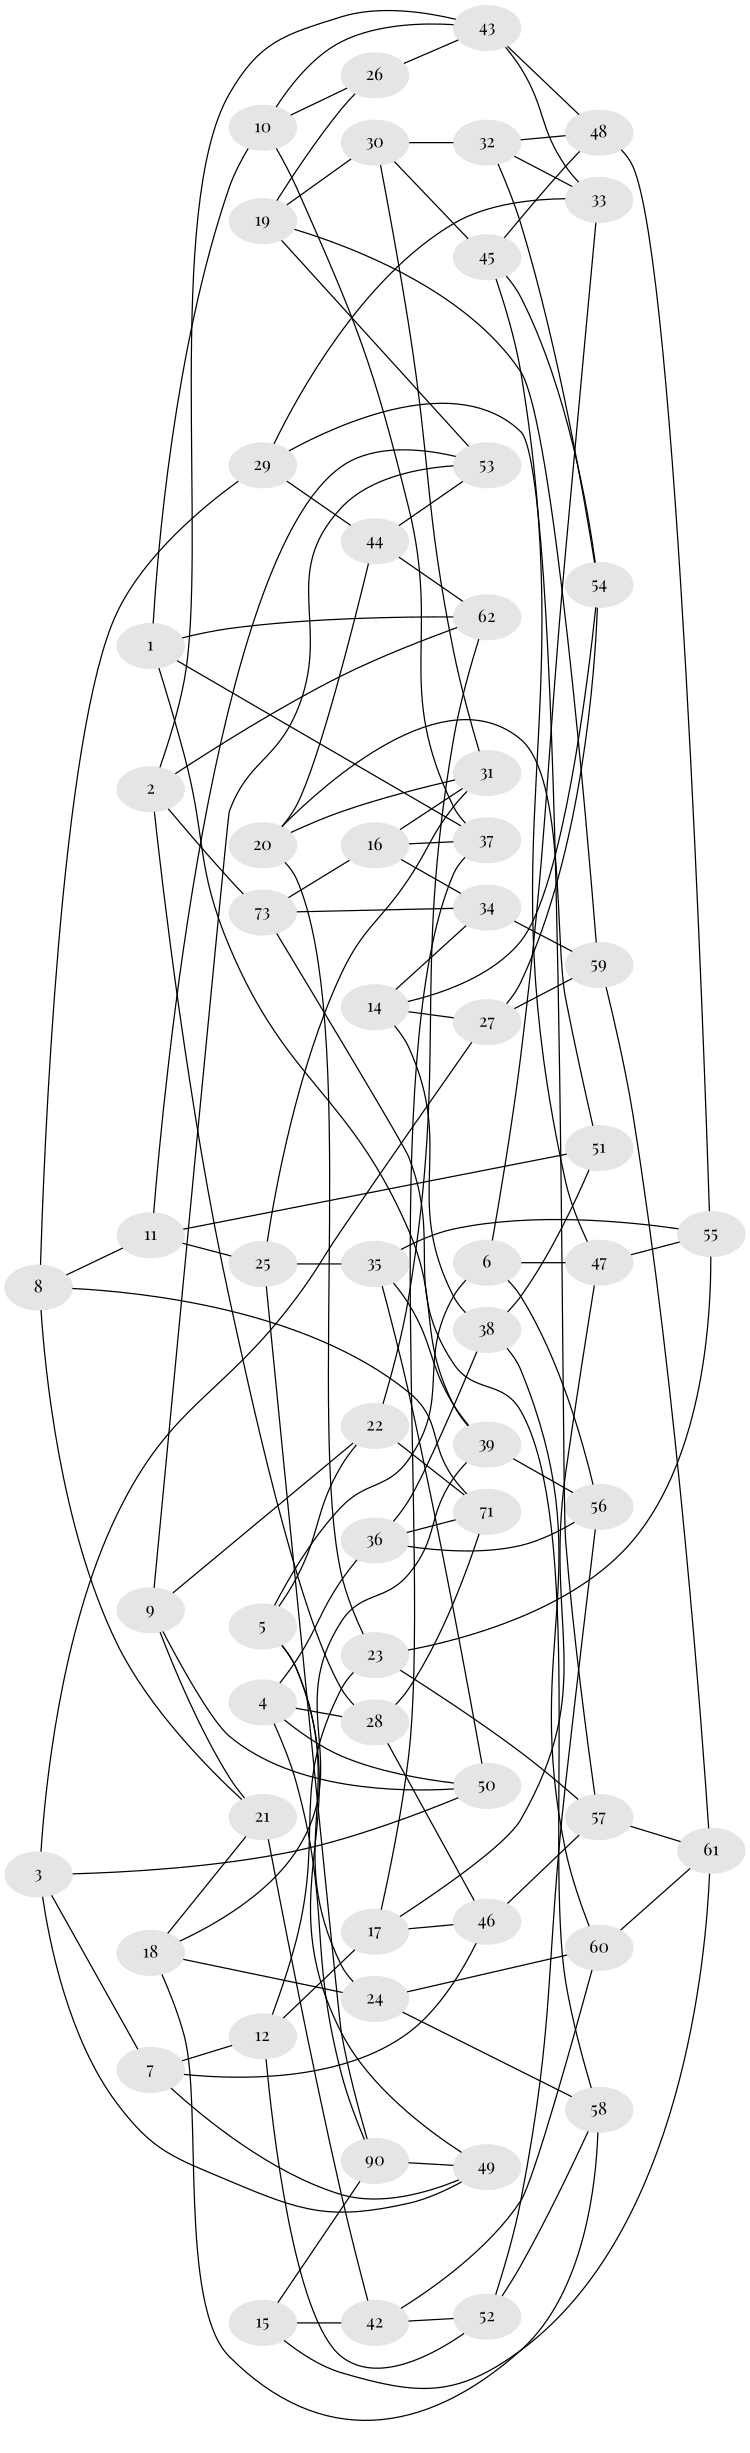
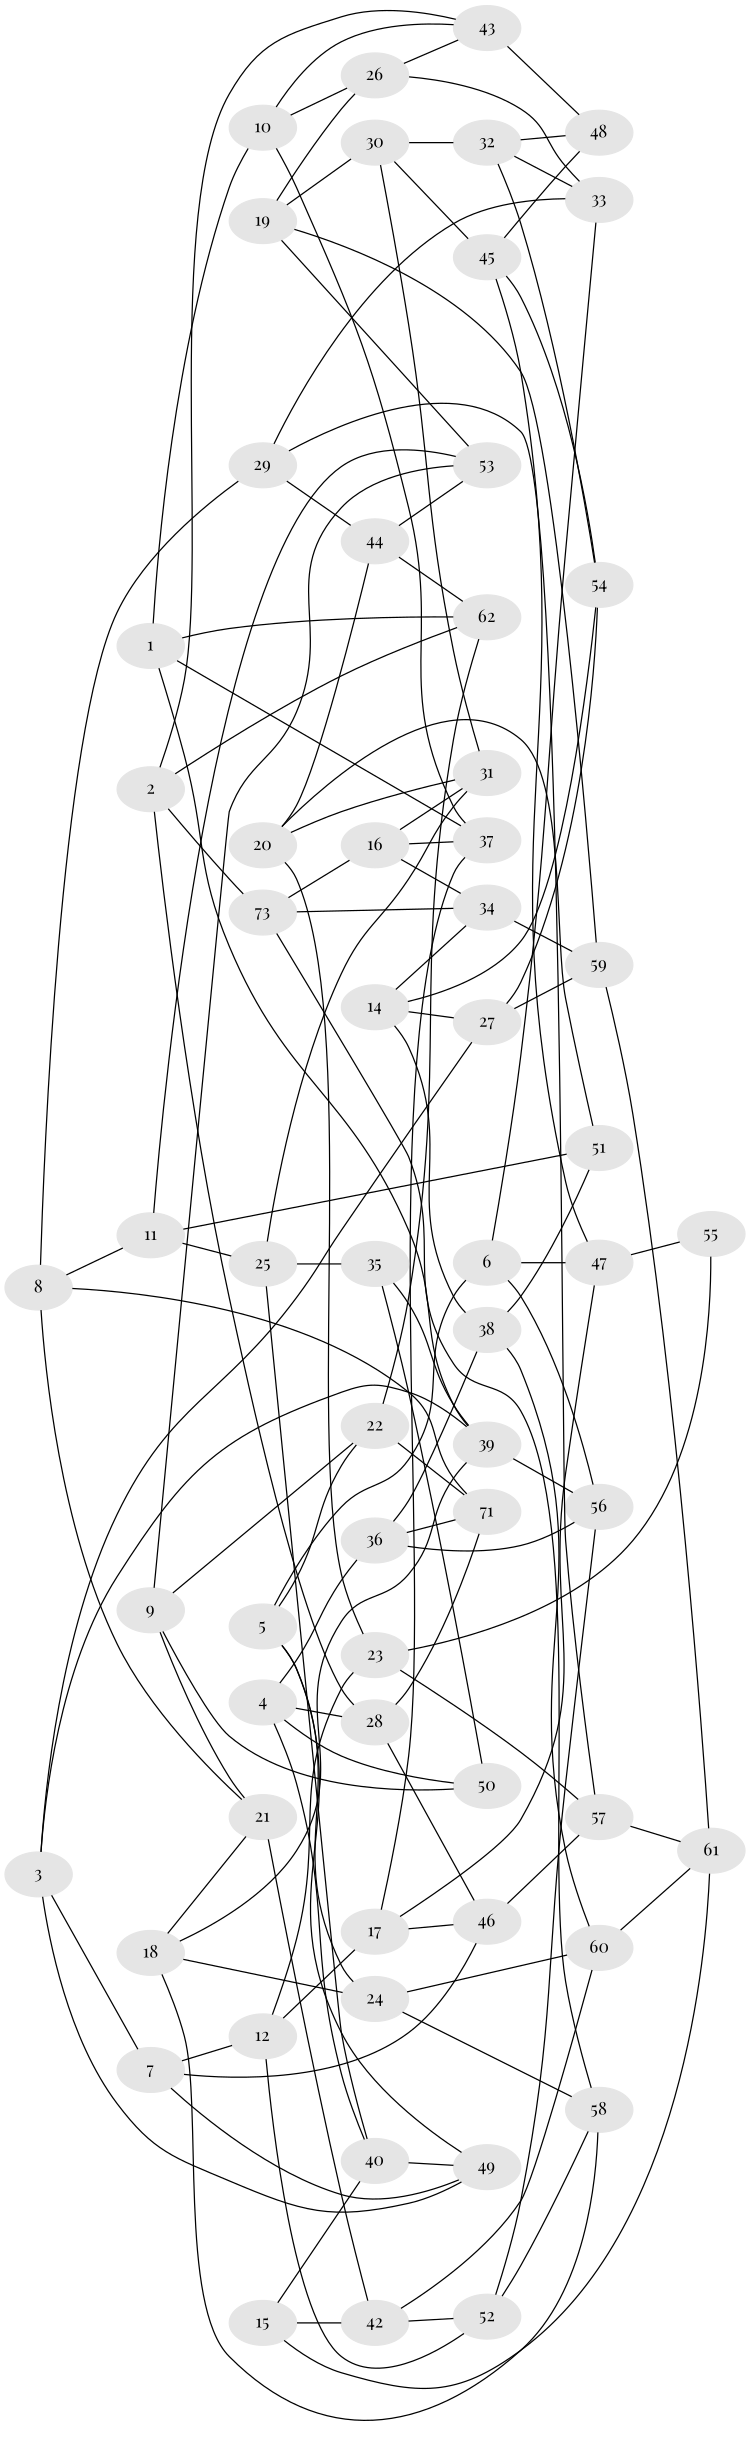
edge "43" -- "33": now "26" -- "33"
edge "48" -- "55": removed
edge "55" -- "35": removed
edge "50" -- "3": now "39" -- "3"
node "90": label "90" -> "40"
